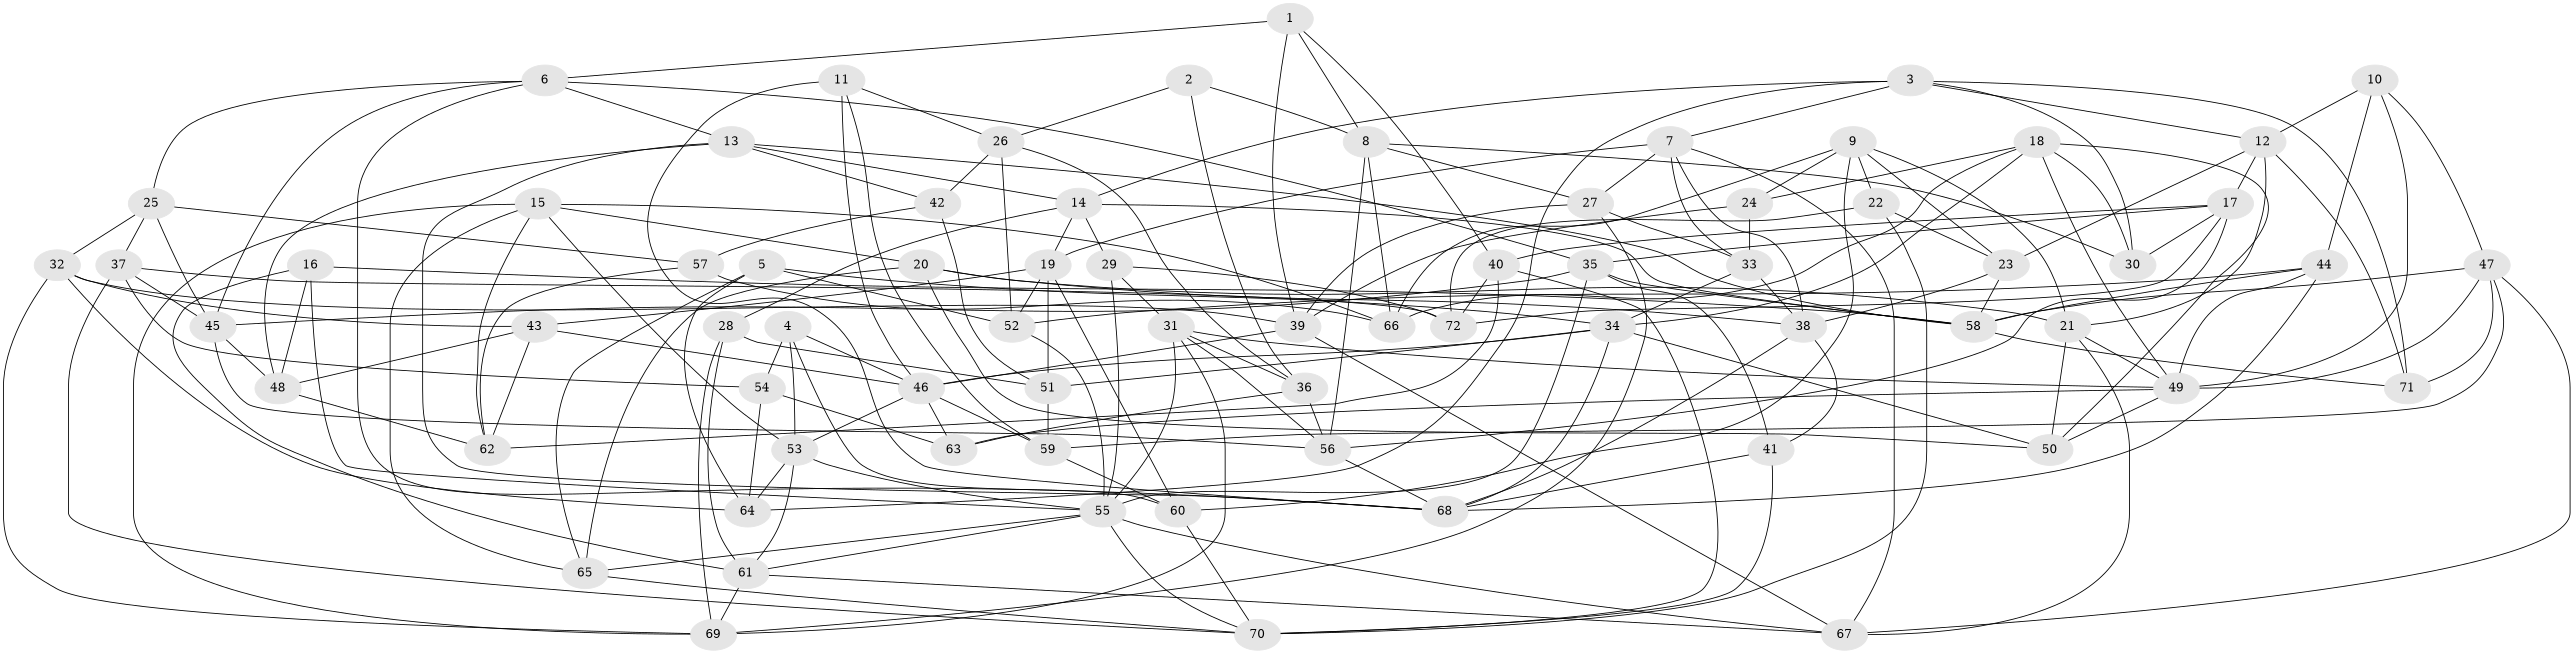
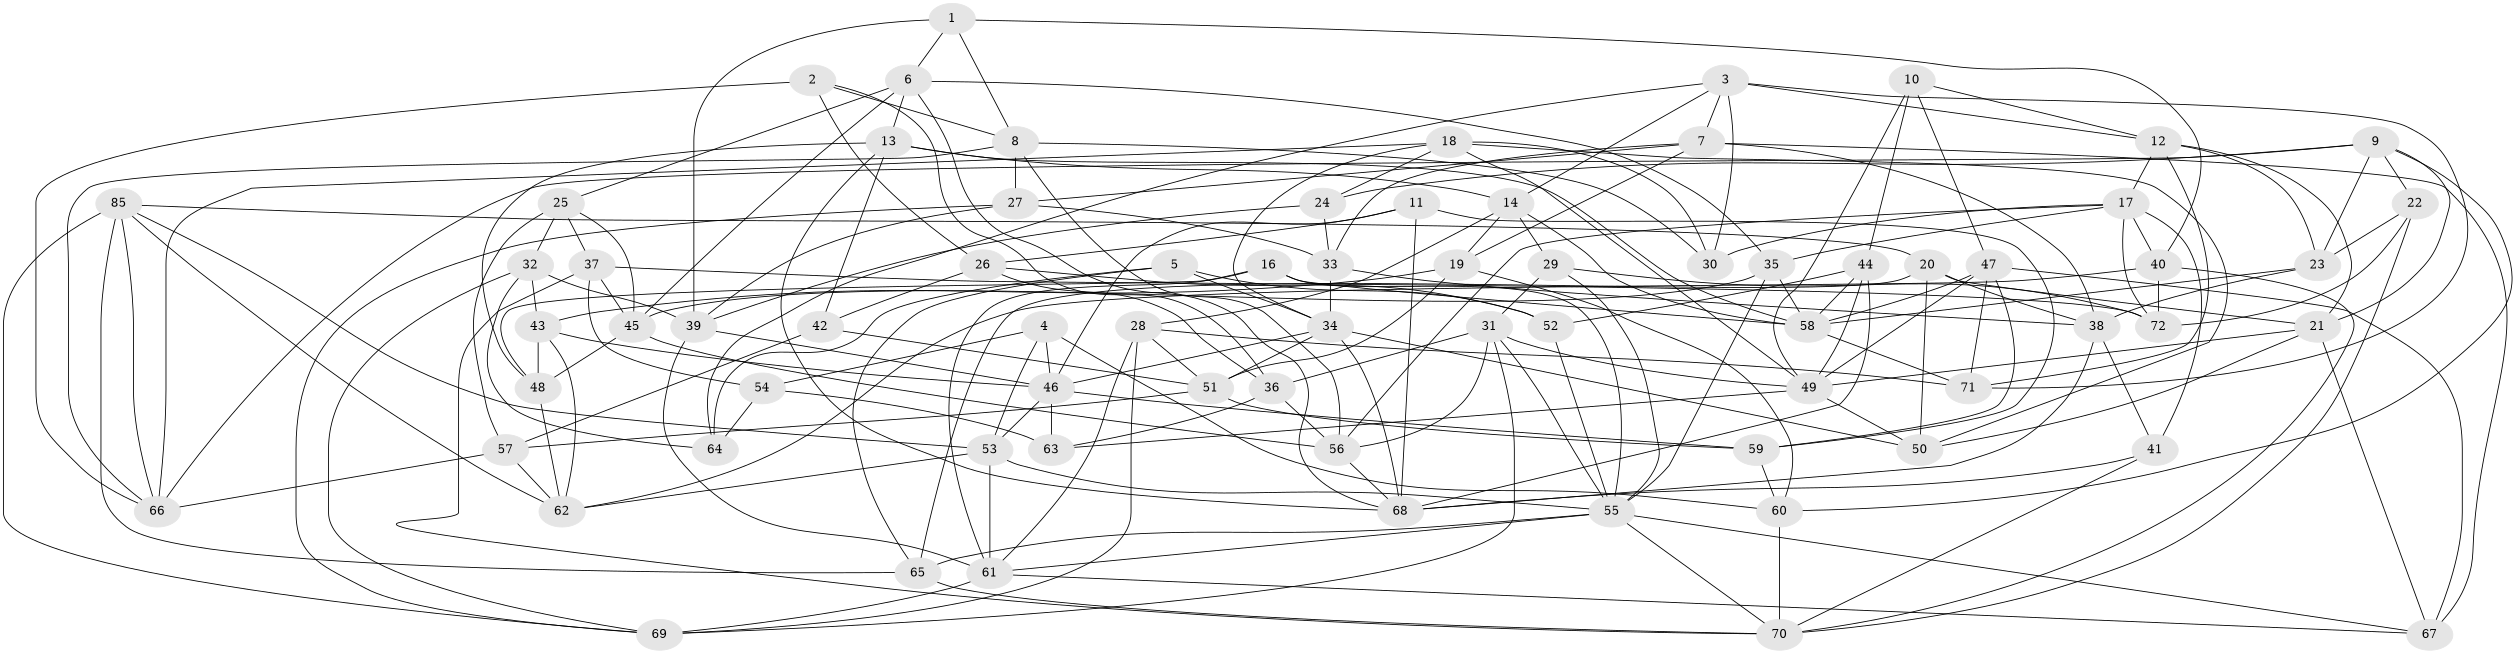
edge "2" -- "66": added
node "15": label "15" -> "85"
edge "19" -- "52": removed
edge "35" -- "41": now "17" -- "41"
edge "28" -- "71": added
edge "51" -- "57": added
edge "53" -- "64": now "53" -- "62"
edge "39" -- "67": now "39" -- "61"
